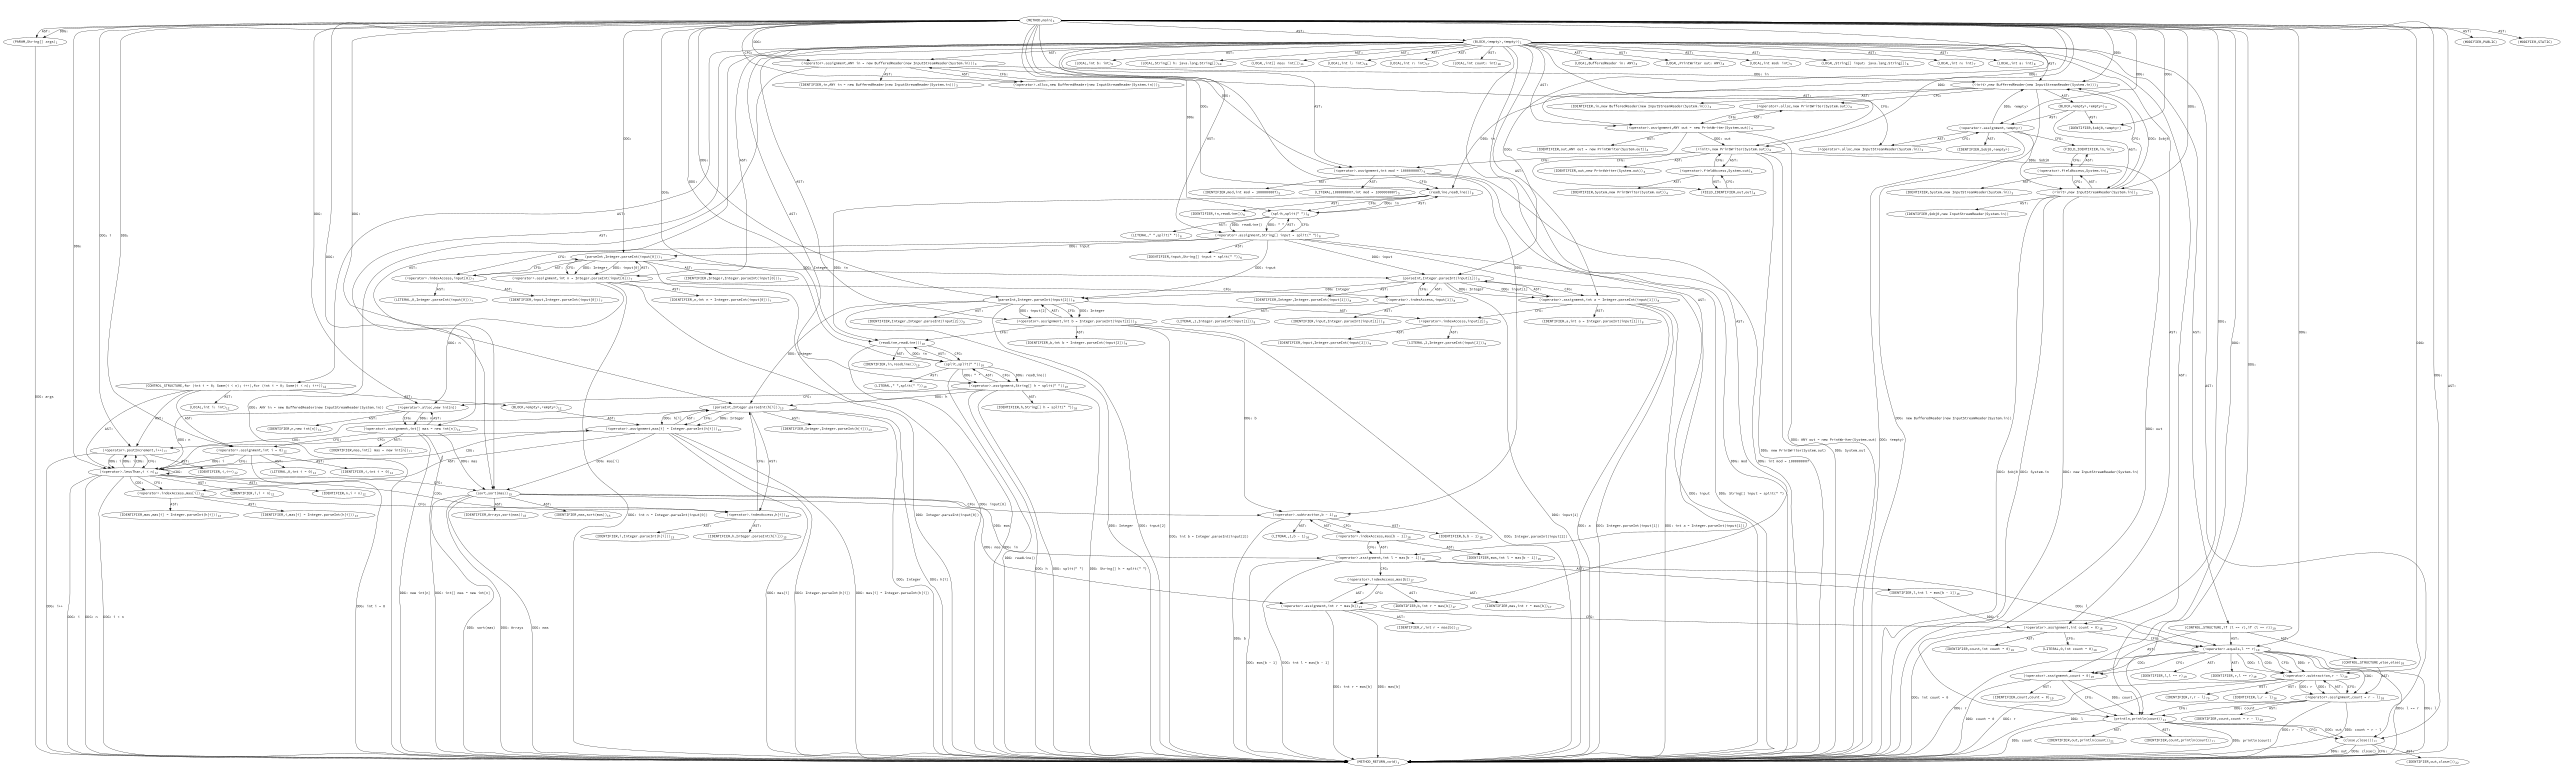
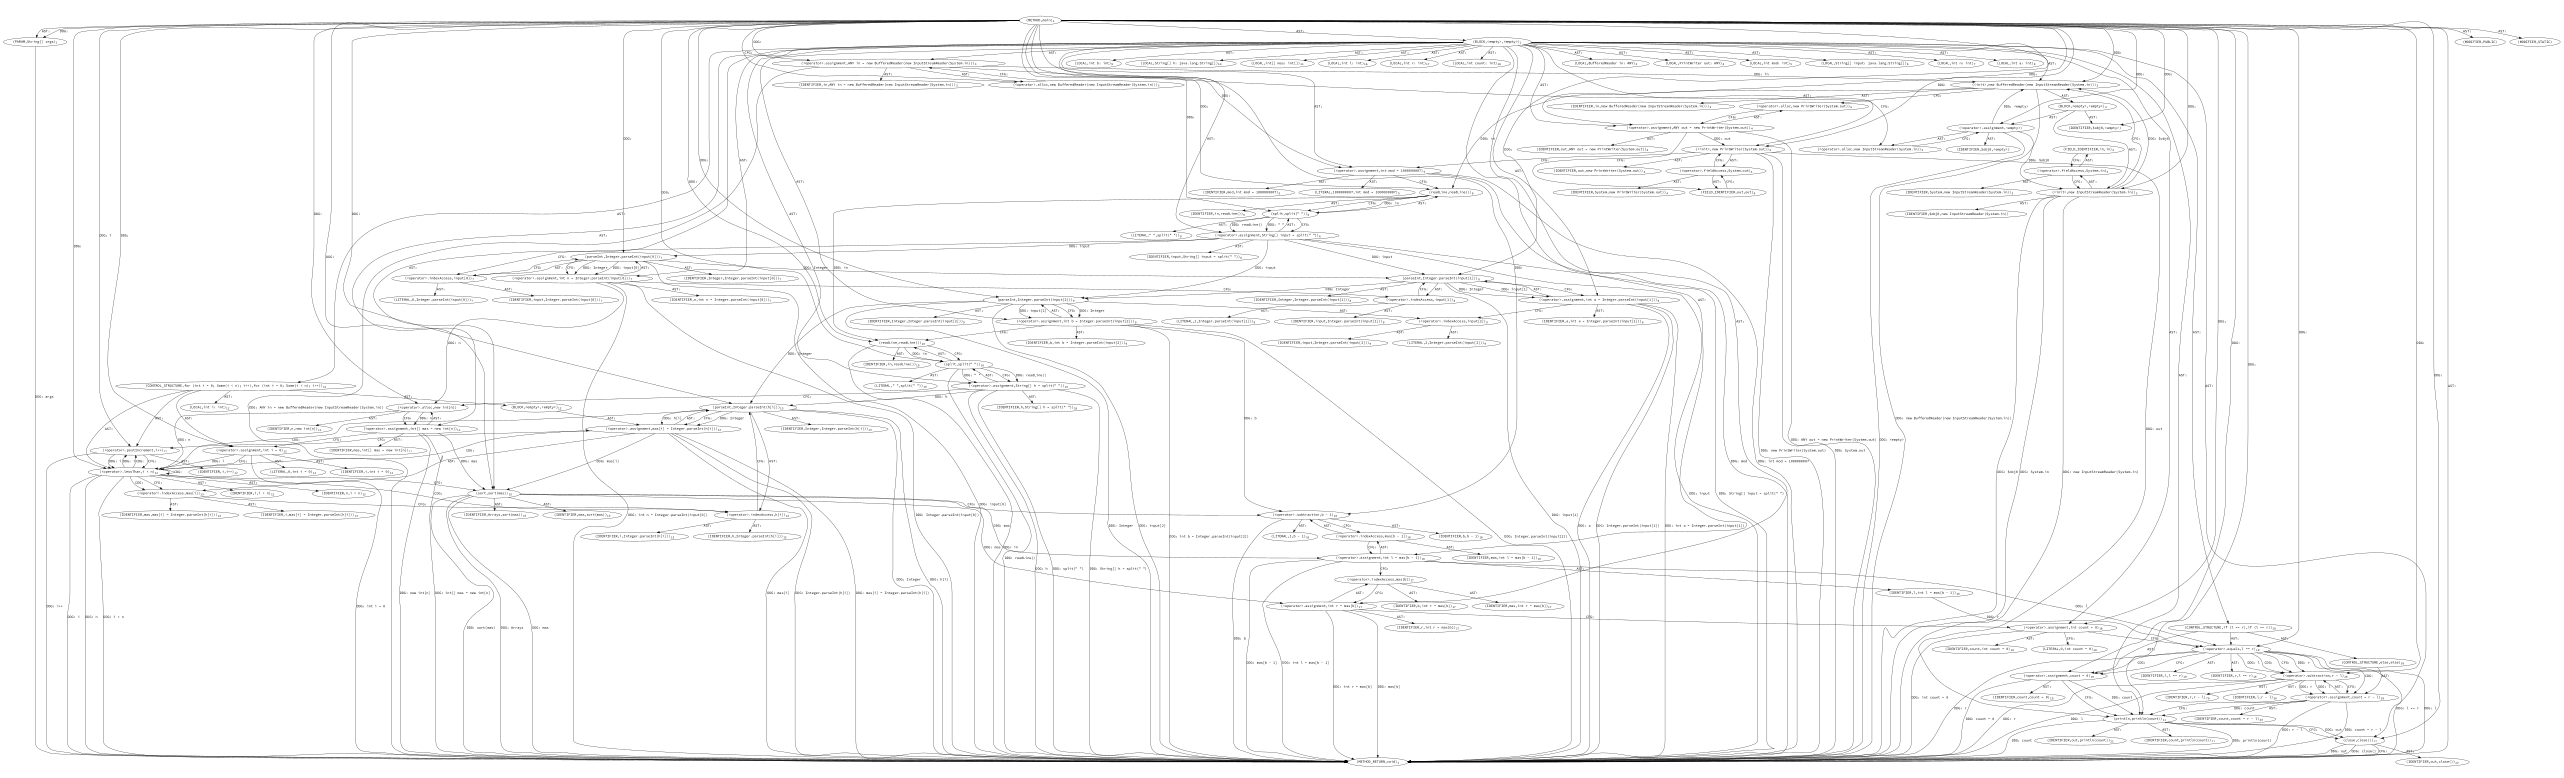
edge "(<operator>.assignment,<empty>)" -> "(FIELD_IDENTIFIER,in,in)": removed, label "CFG:"
